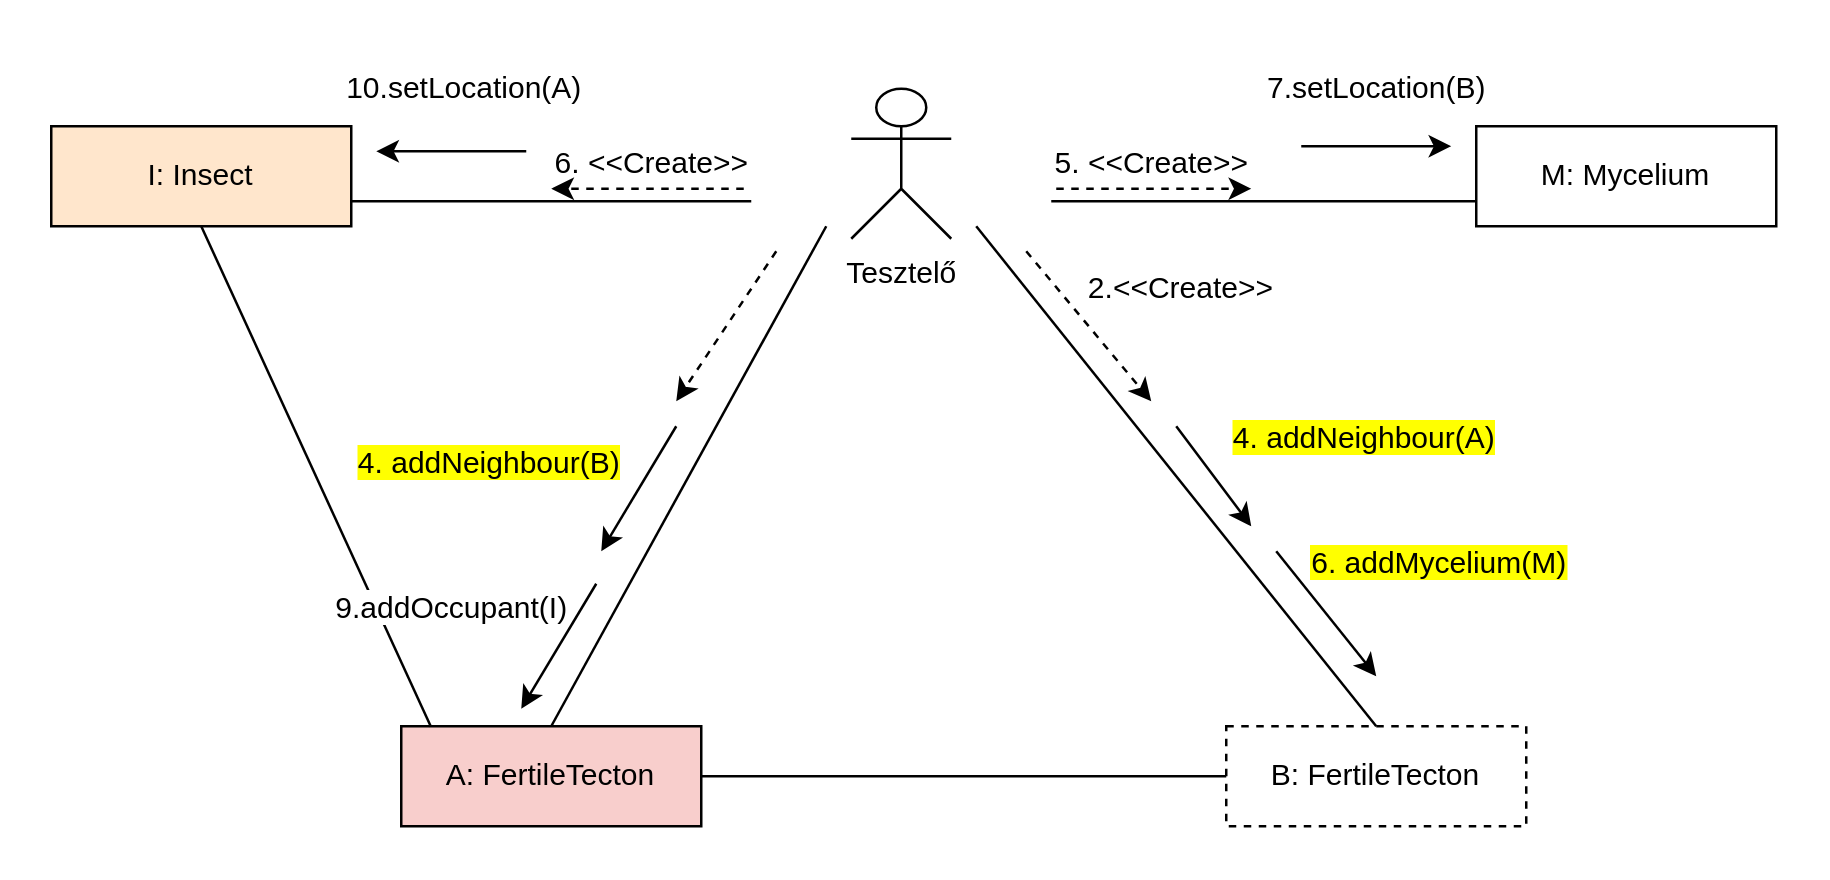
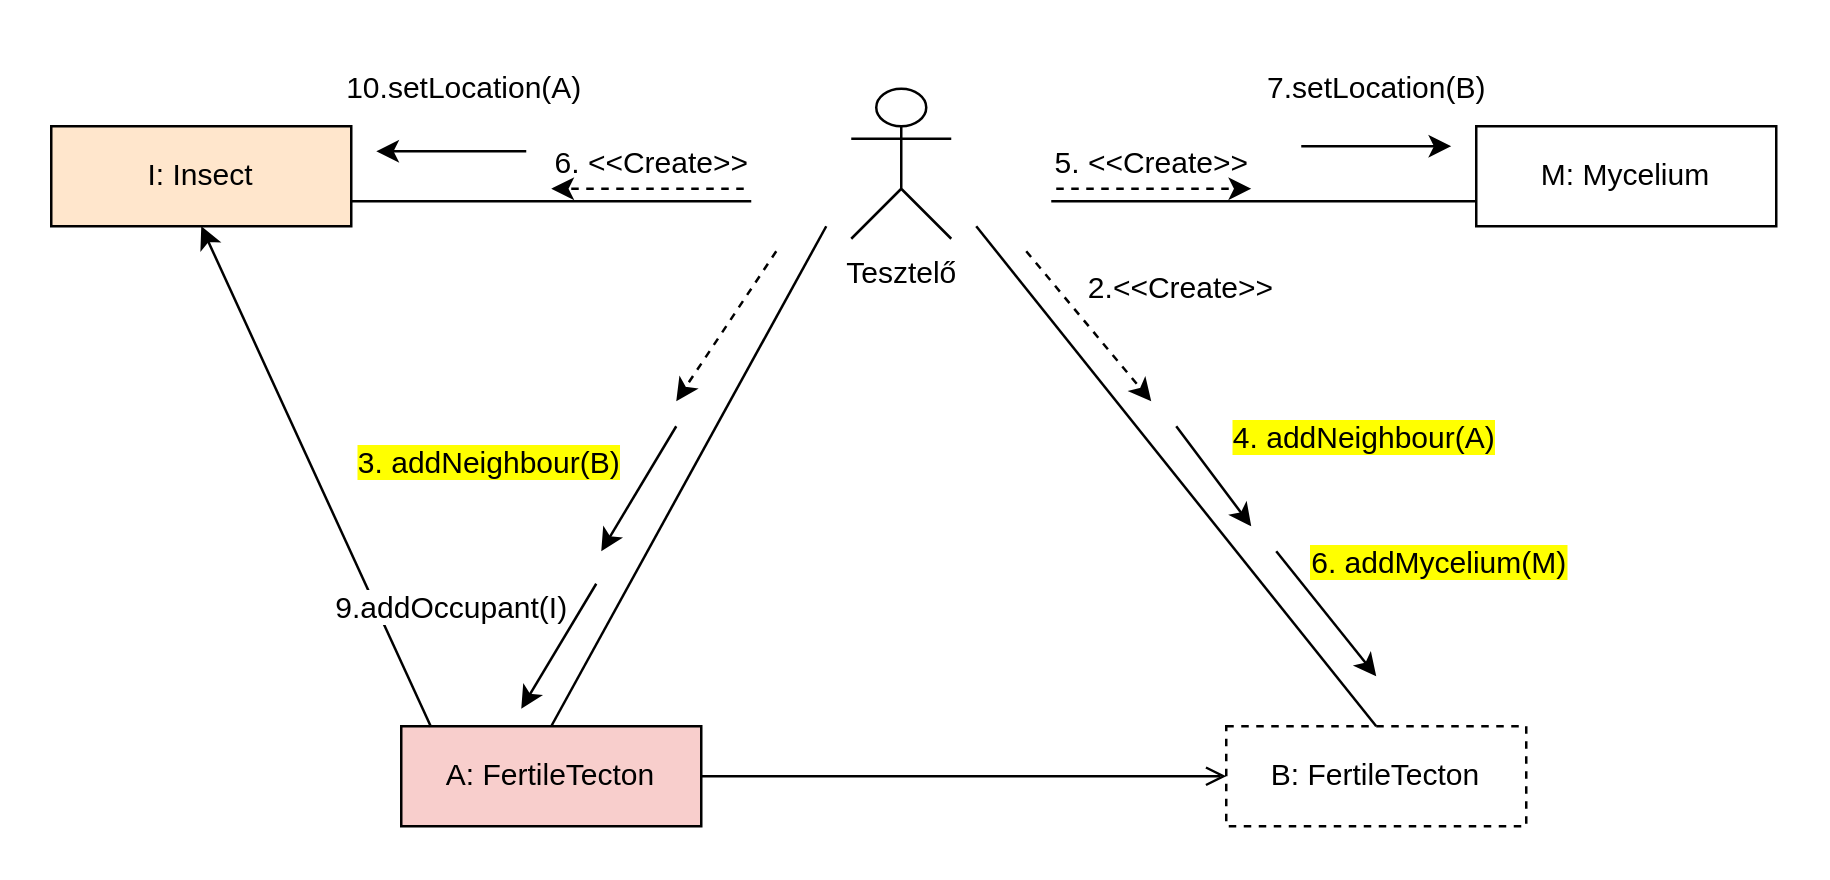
edge "I: Insect" -- "A: FertileTecton": arrowhead none -> classic
node "4. addNeighbour(B)": label "4. addNeighbour(B)" -> "3. addNeighbour(B)"
edge "A: FertileTecton" -- "B: FertileTecton": arrowhead none -> open
